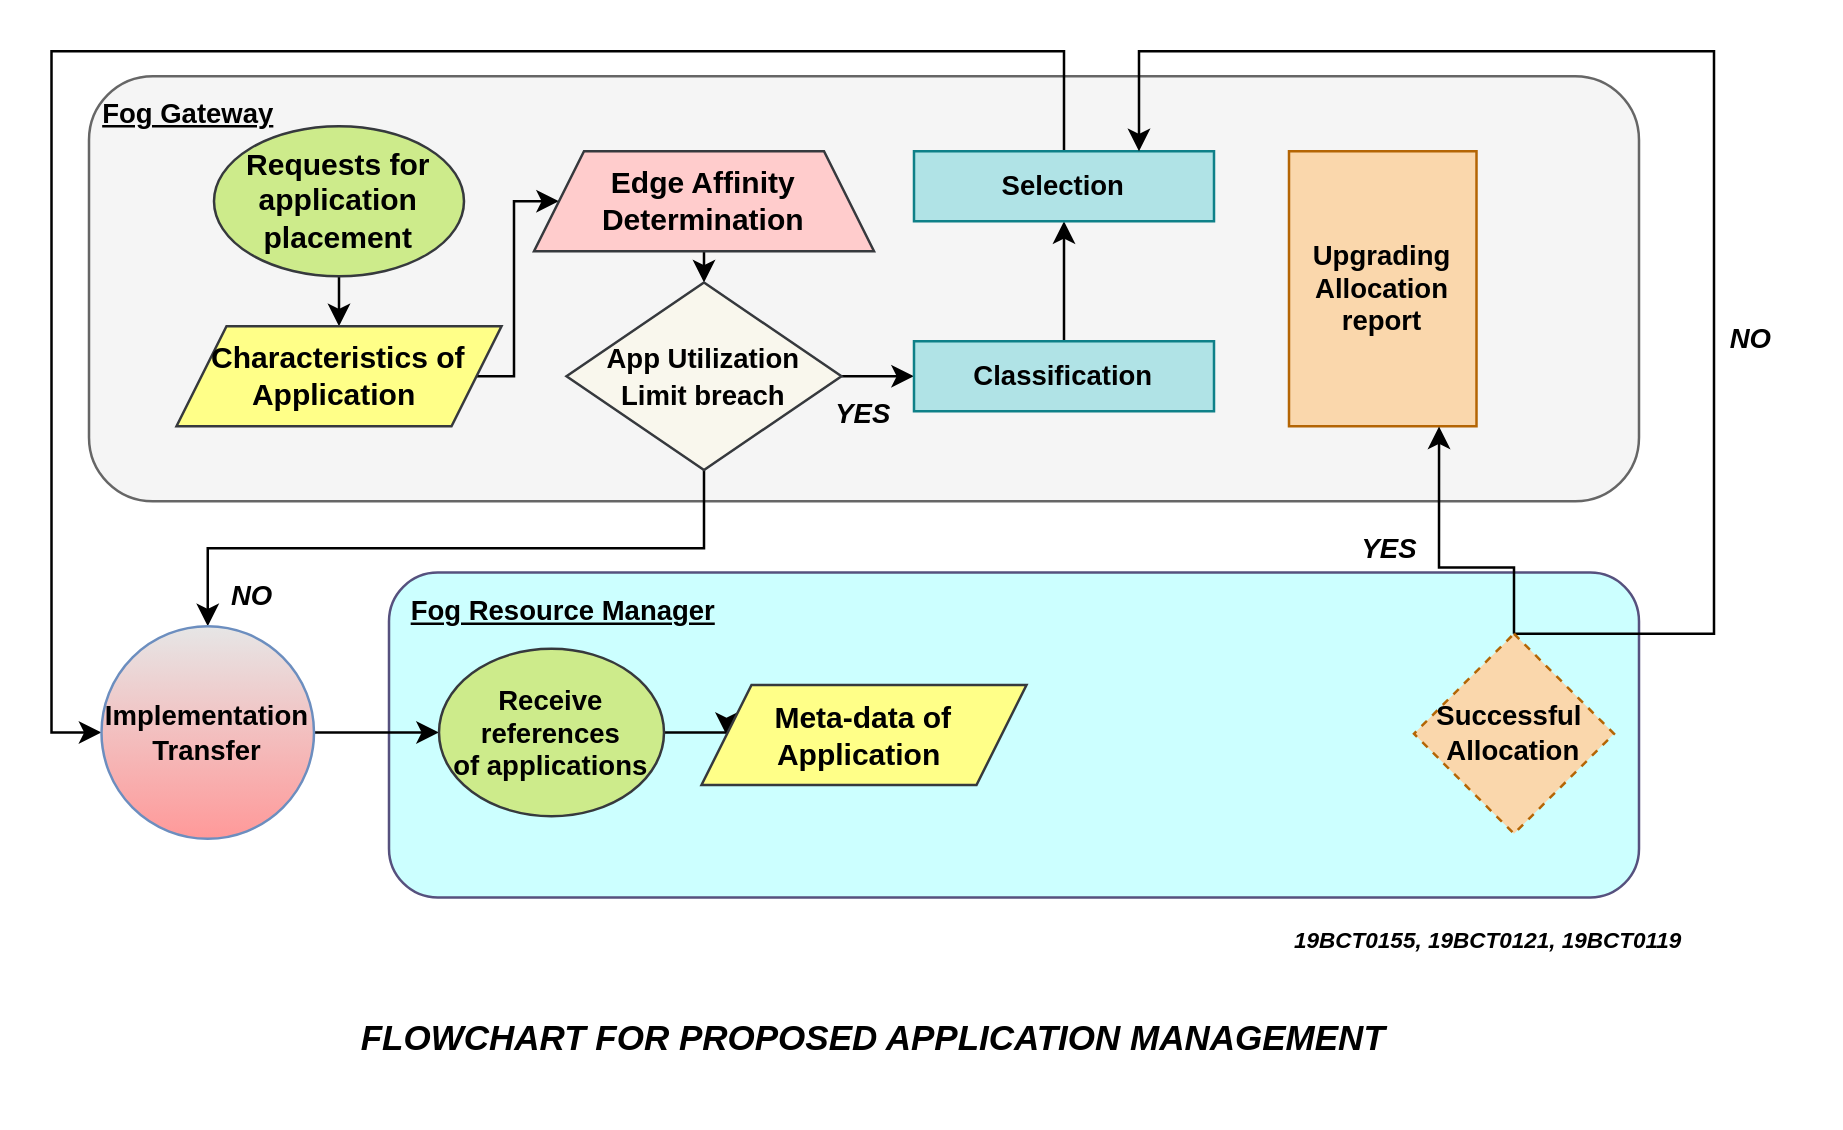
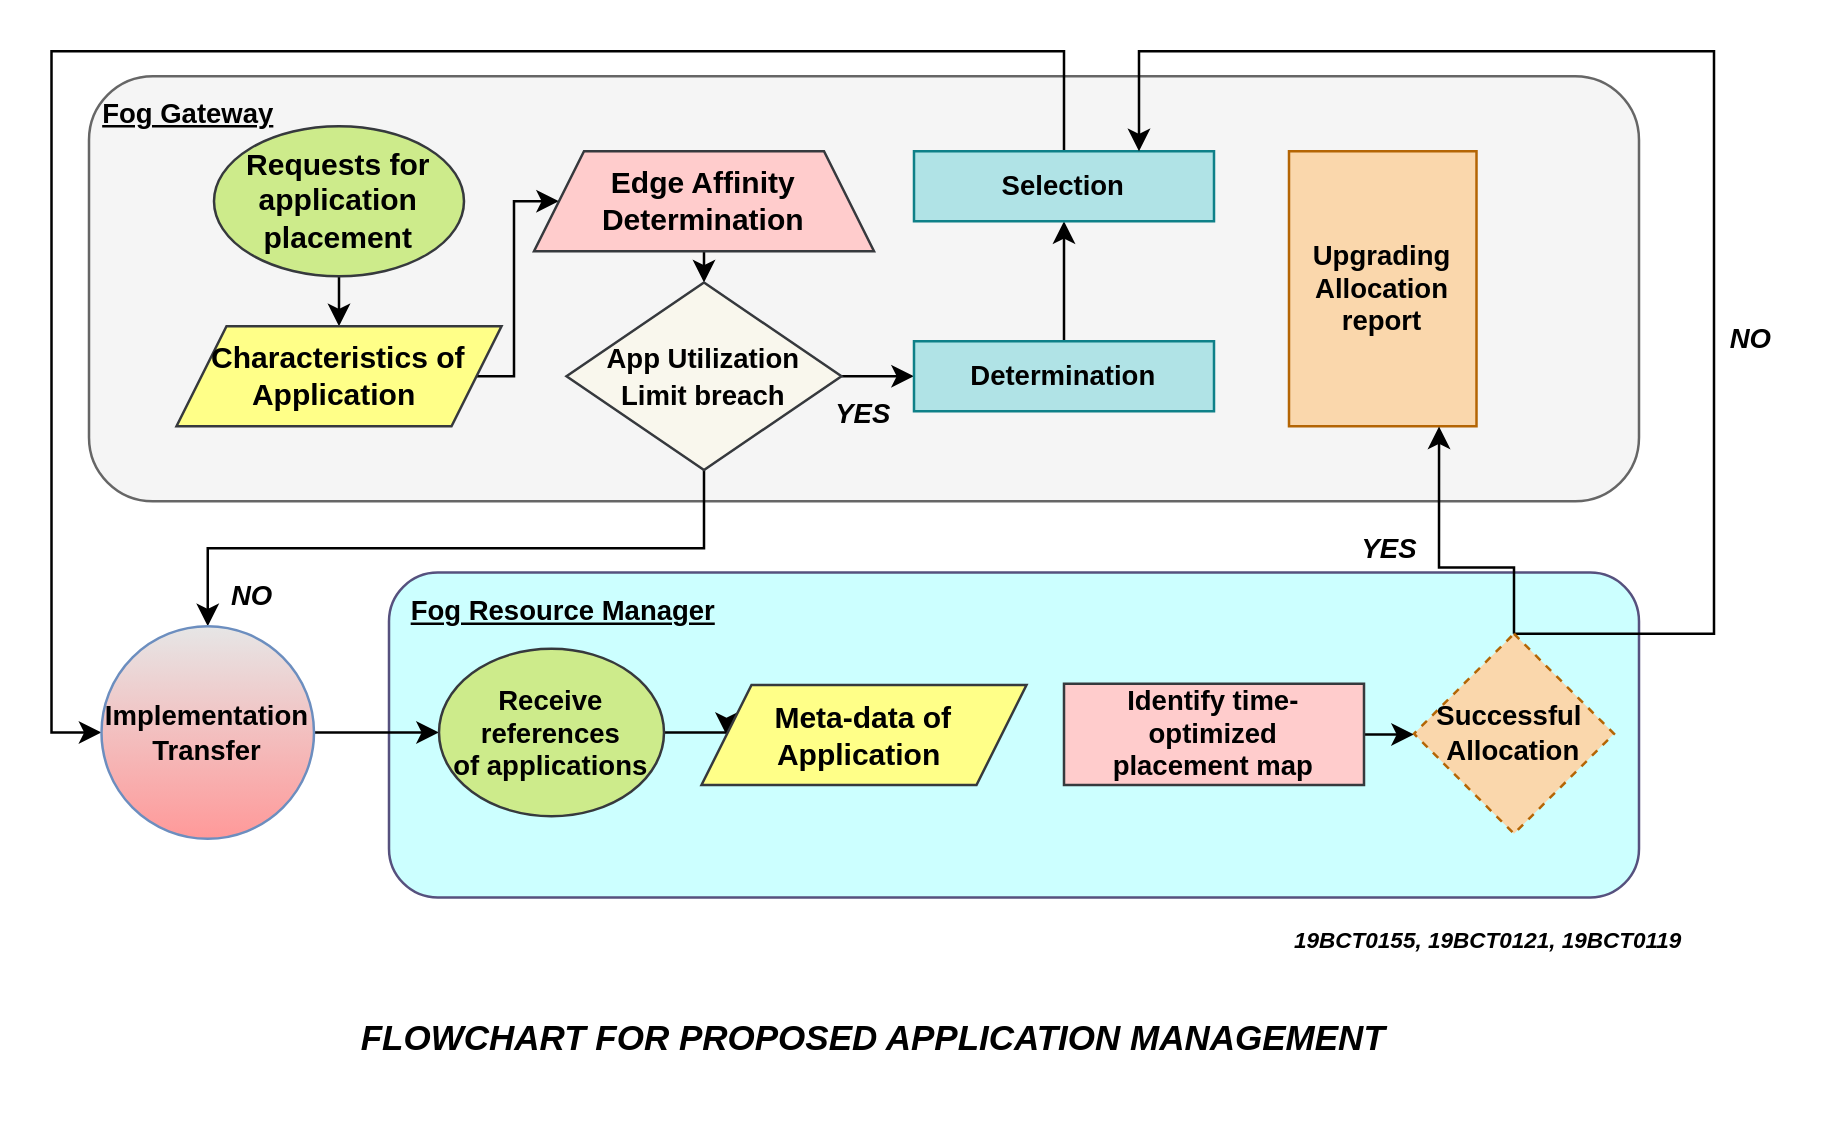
node "Classification": label "Classification" -> "Determination"
node "Identify time-optimized placement map": added
edge "Identify time-optimized placement map" -> "Successful Allocation": added
